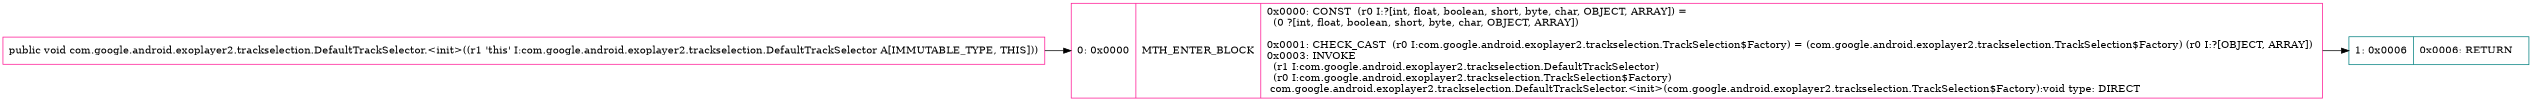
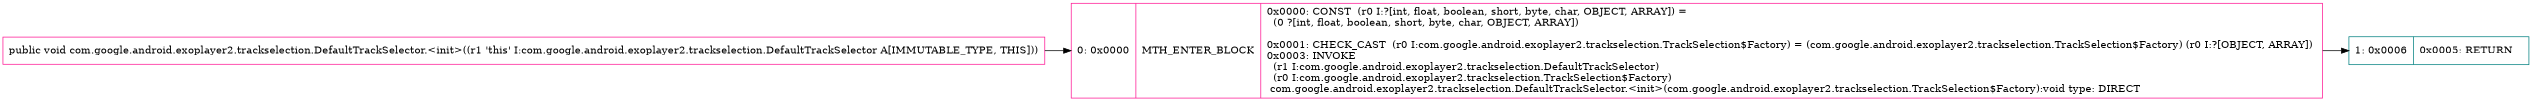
node "1: 0x0006": text "0x0006: RETURN" -> "0x0005: RETURN"
